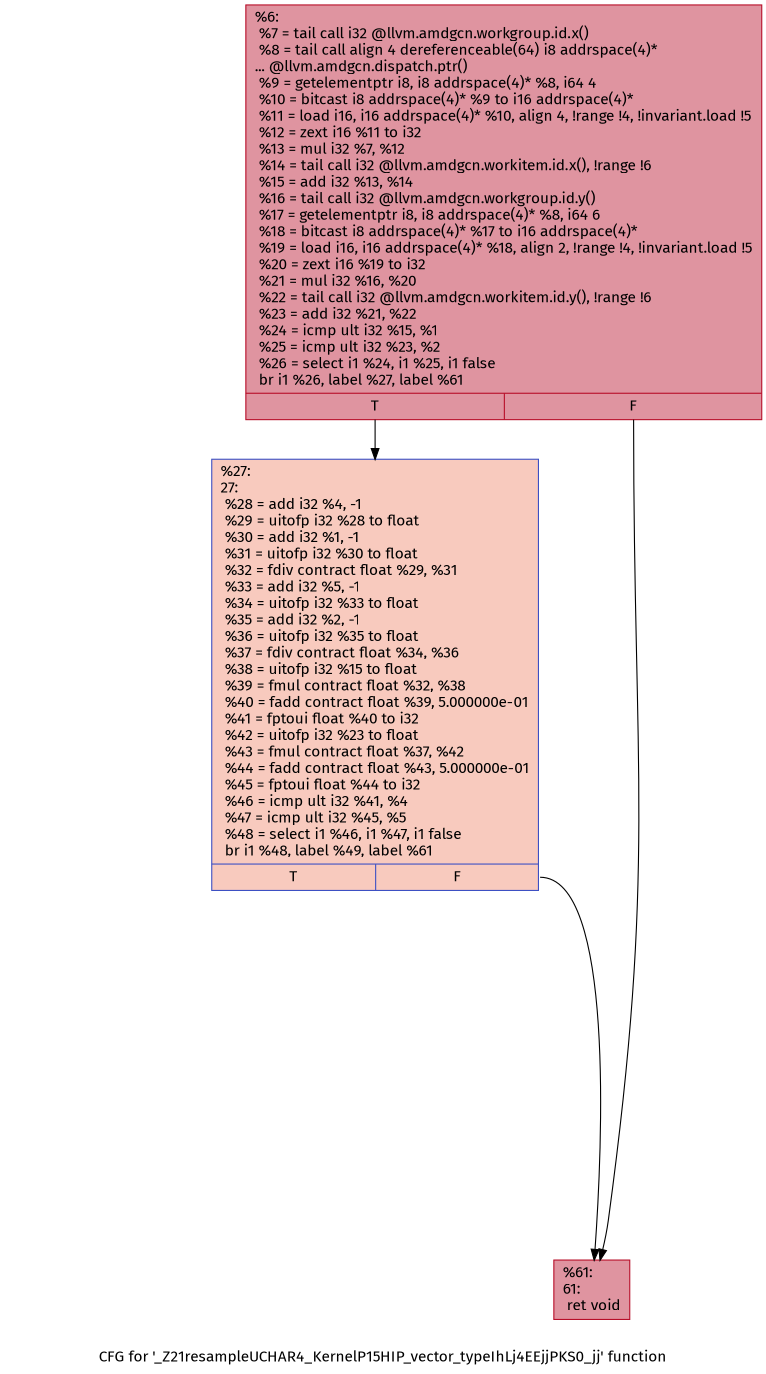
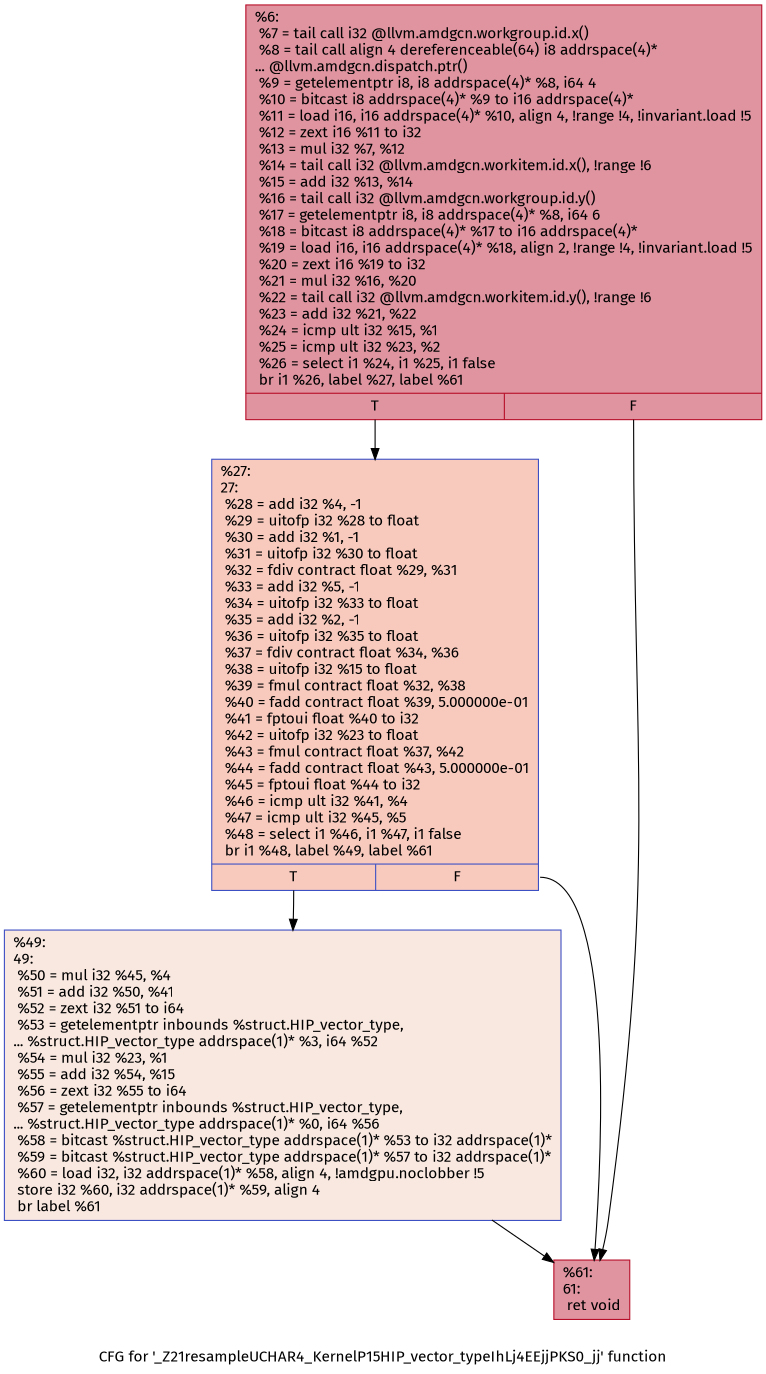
node "%49:": added
